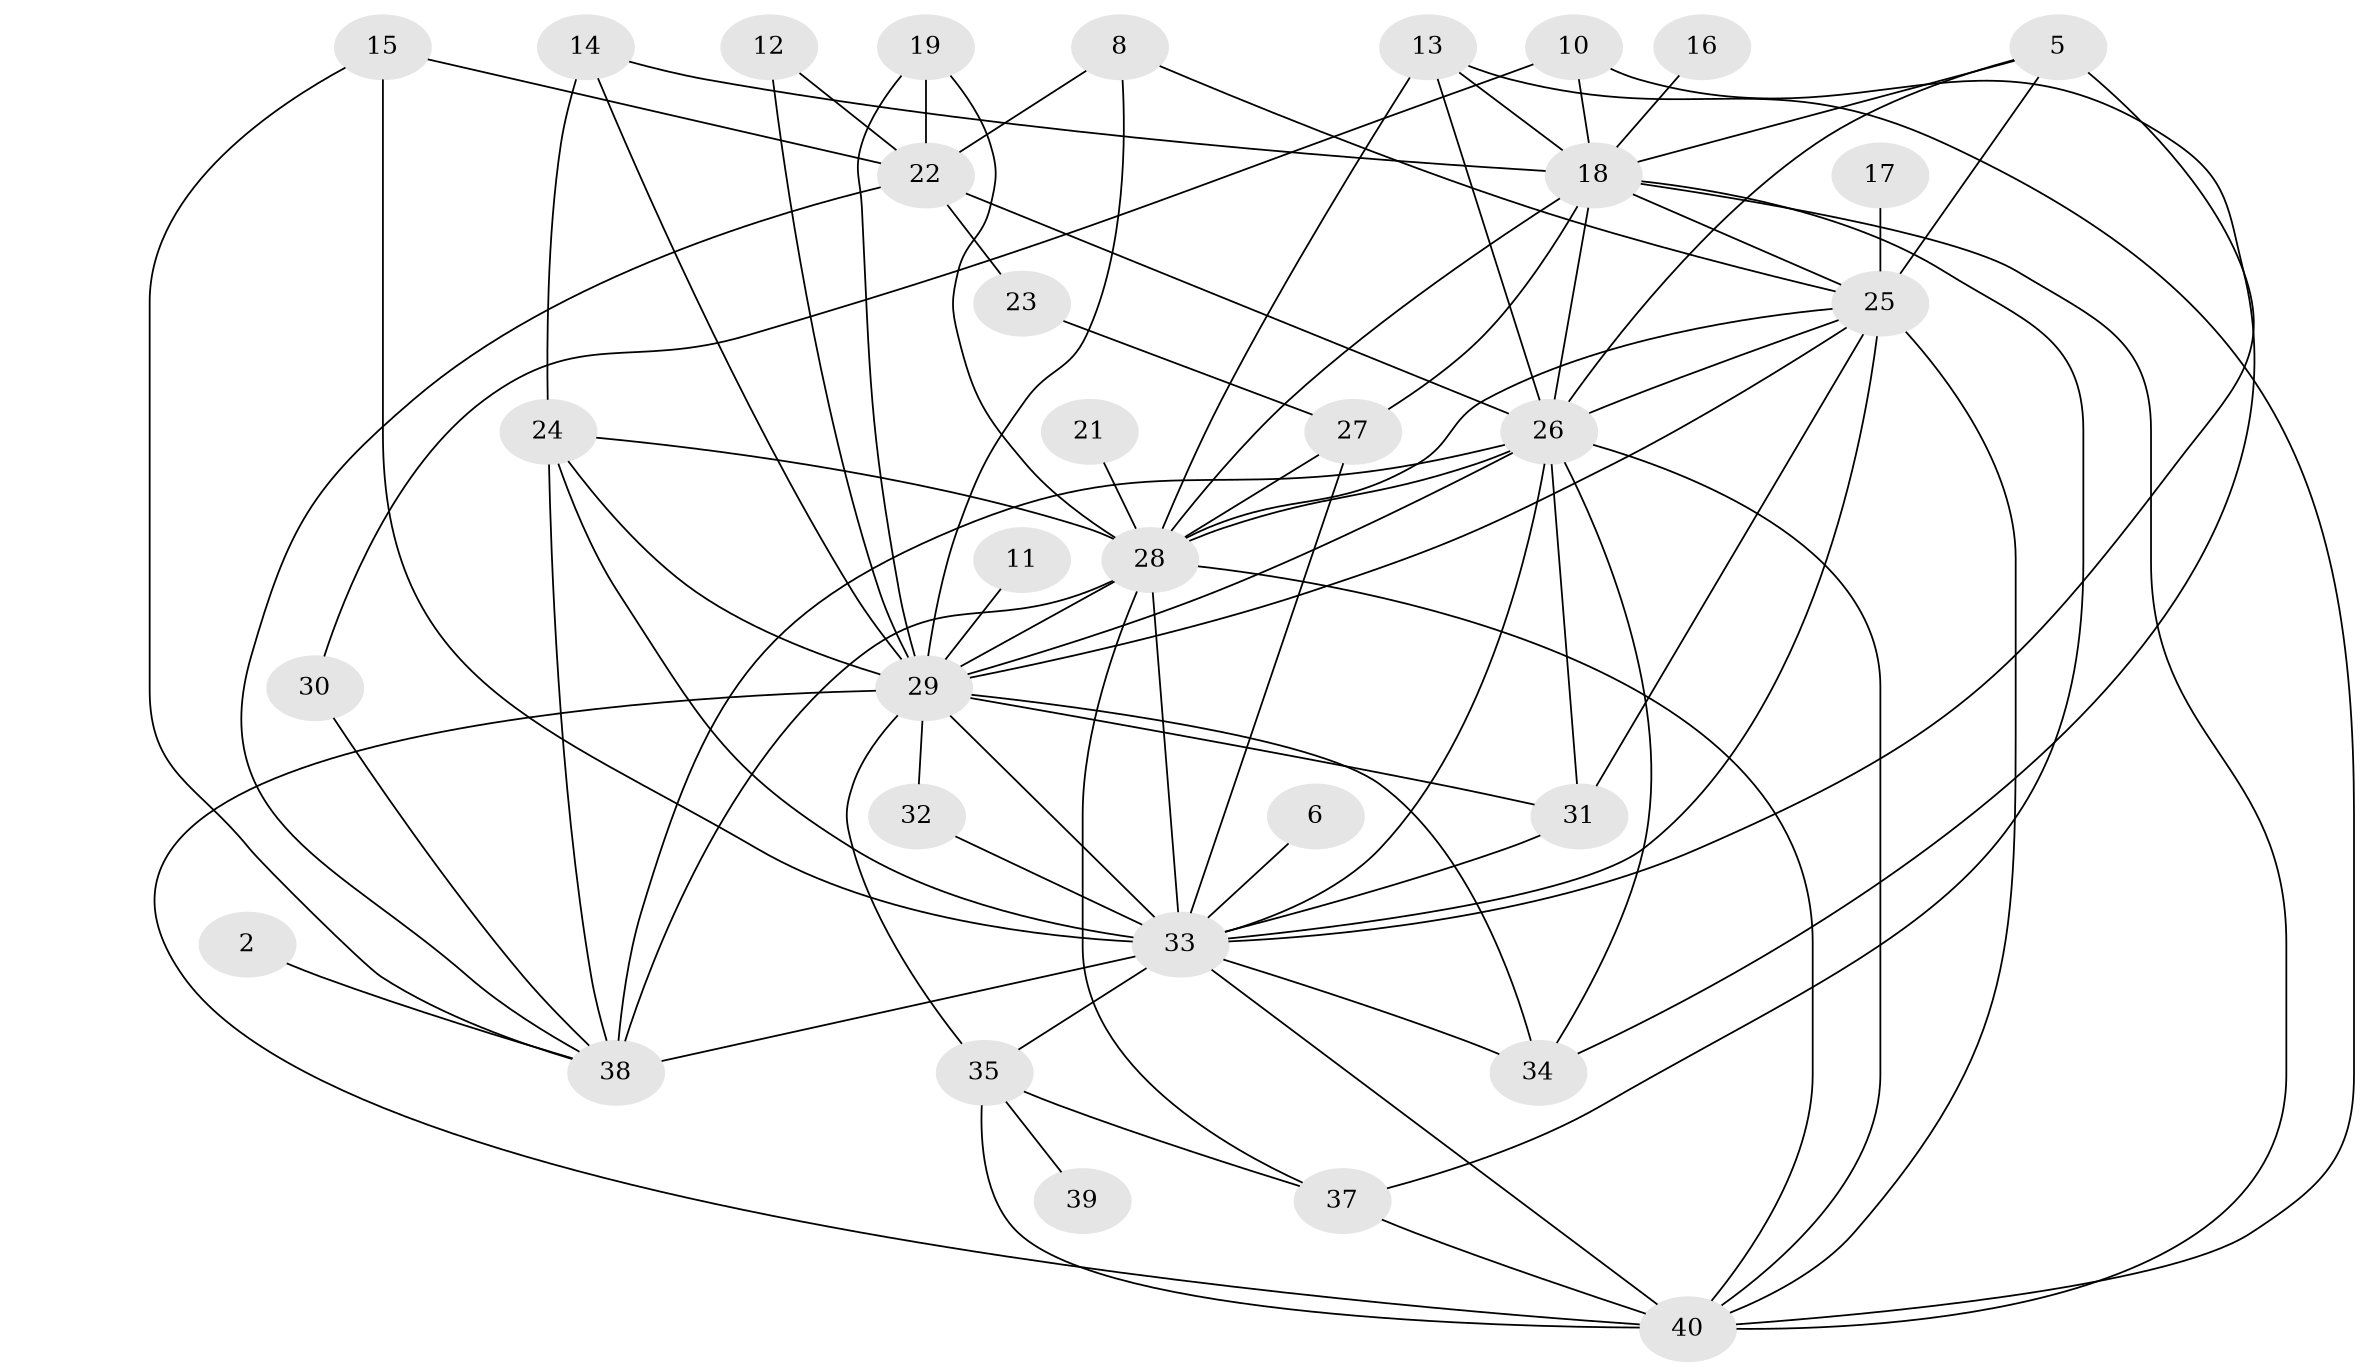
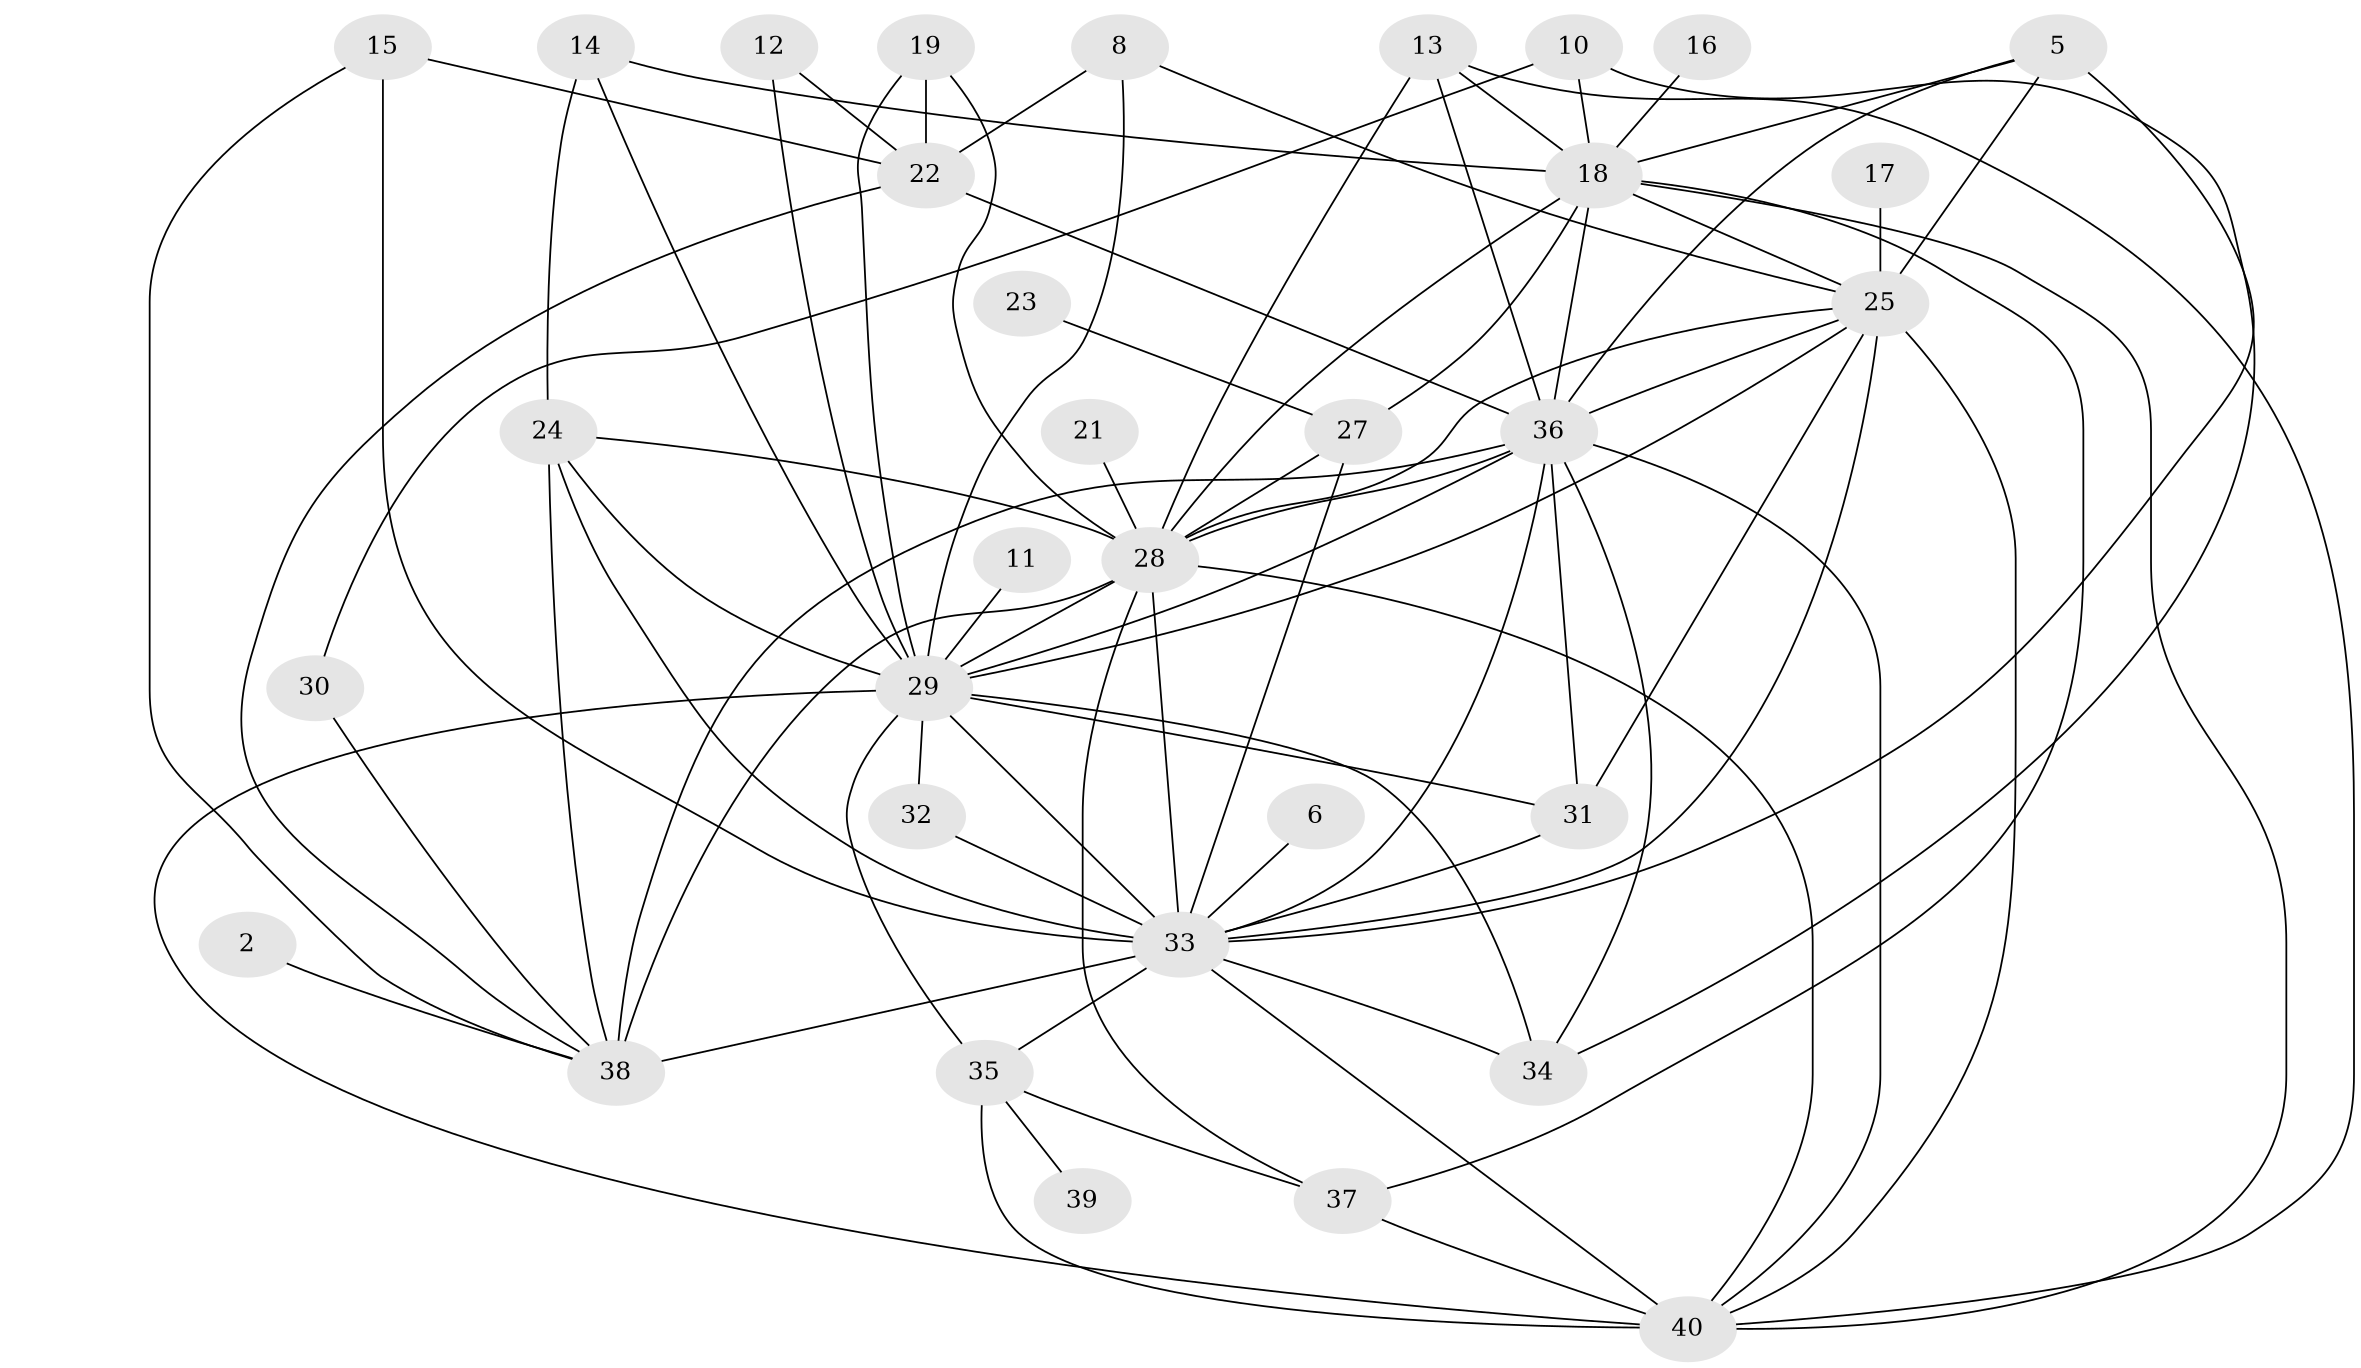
edge "22" -- "23": removed
node "26": label "26" -> "36"
